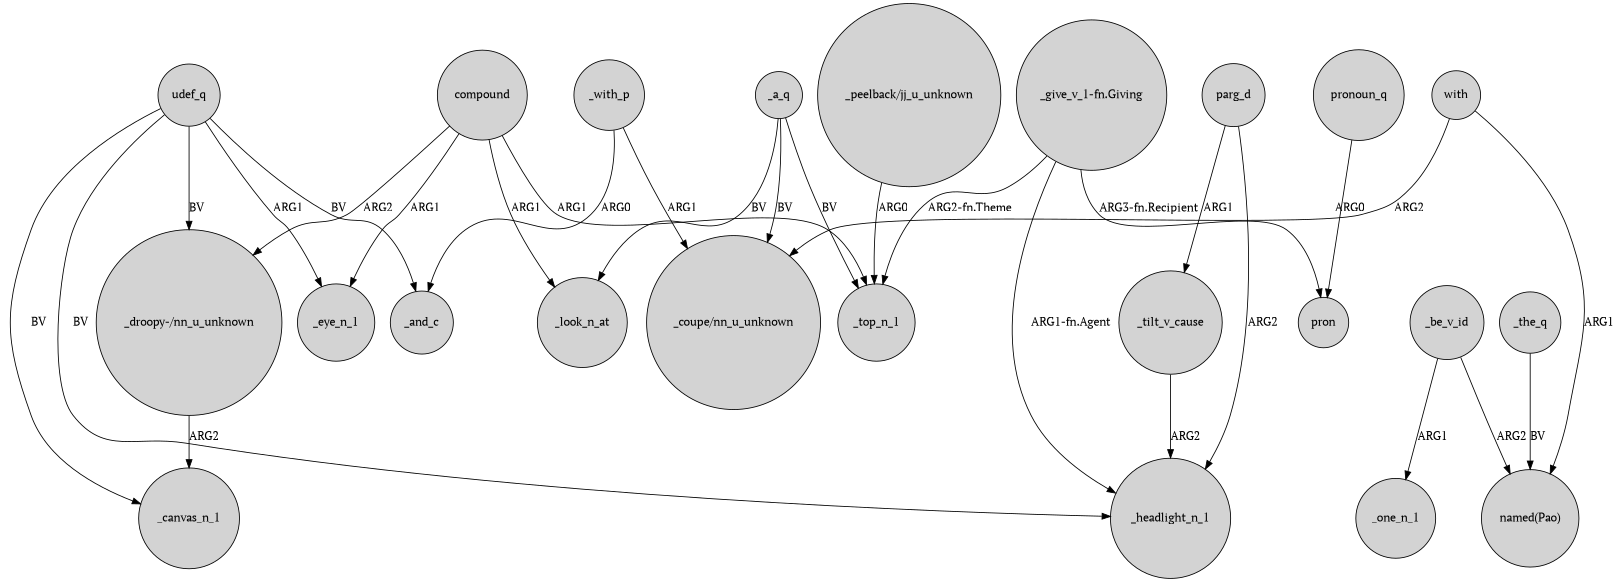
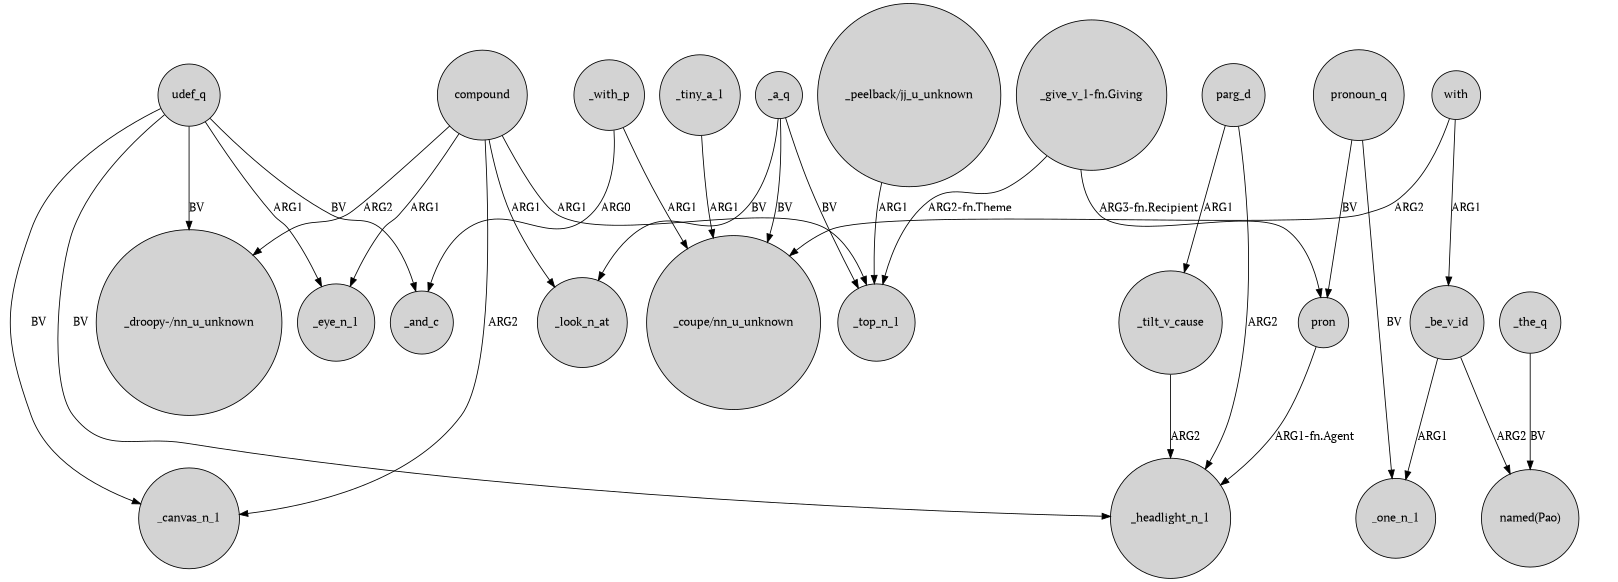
node "_tiny_a_1": added
edge "_peelback/jj_u_unknown" -> "_top_n_1": label "ARG0" -> "ARG1"
edge "pronoun_q" -> "pron": label "ARG0" -> "BV"
edge "with" -> "named(Pao)": now "with" -> "_be_v_id"
edge "pronoun_q" -> "_one_n_1": added, label "BV"
edge "_give_v_1-fn.Giving" -> "_headlight_n_1": now "pron" -> "_headlight_n_1"
edge "_droopy-/nn_u_unknown" -> "_canvas_n_1": now "compound" -> "_canvas_n_1"
